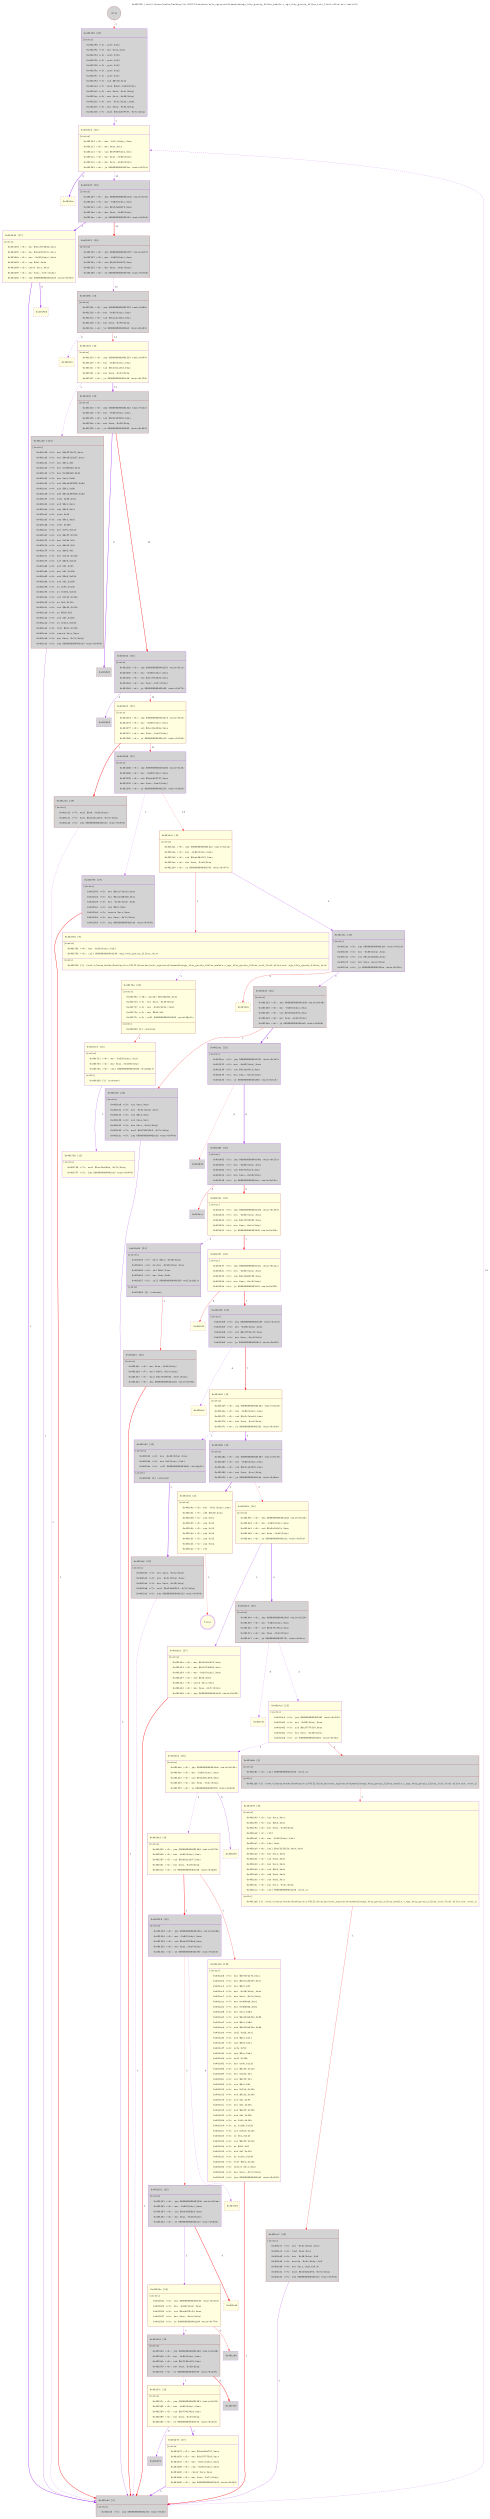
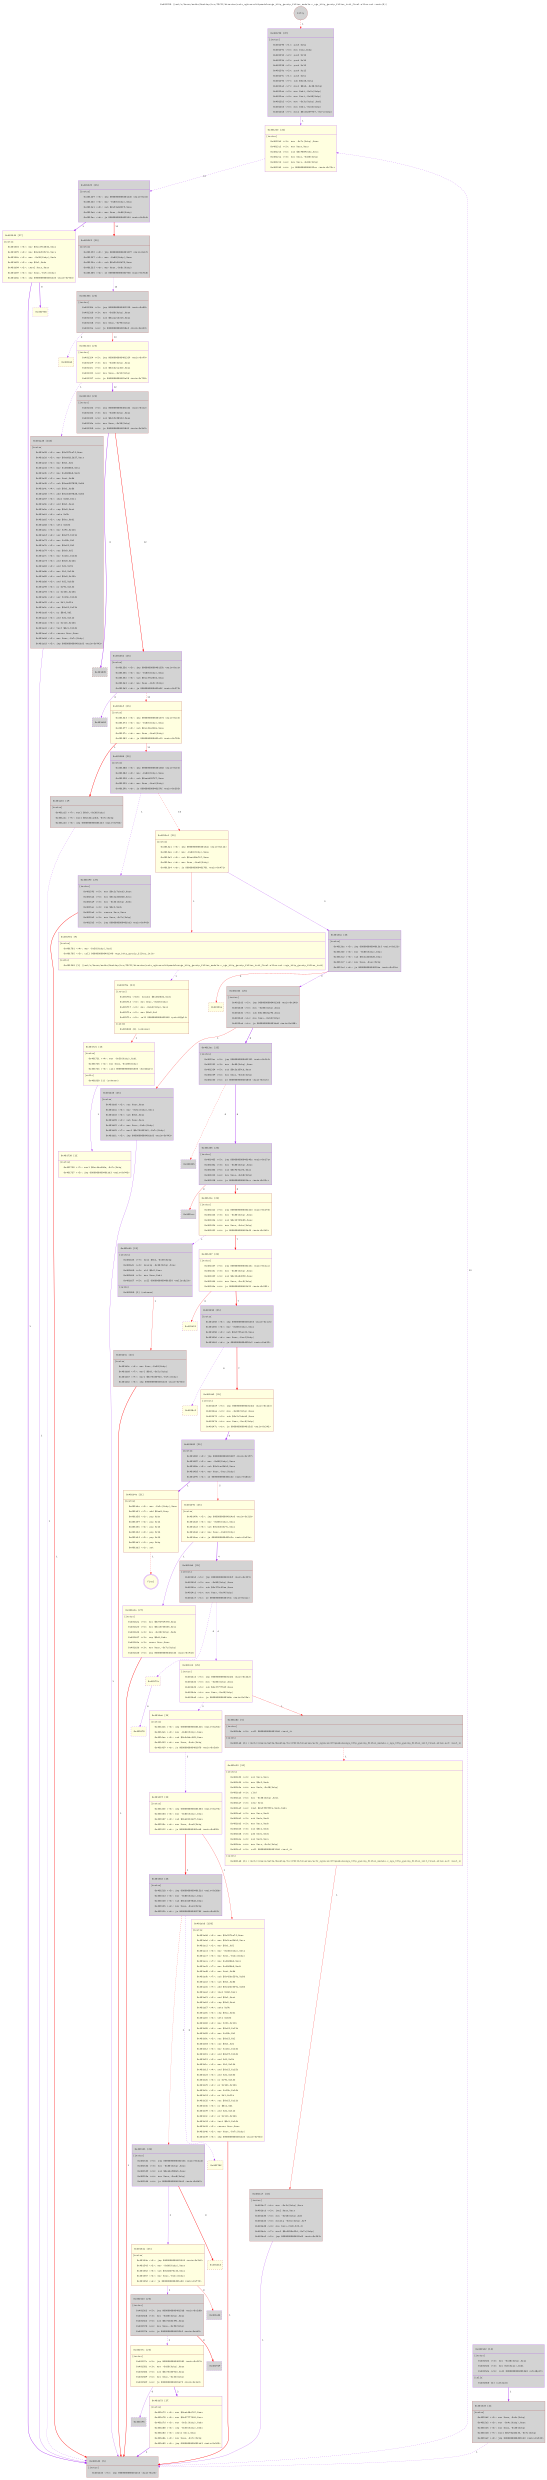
node "0x4019ec": removed
edge "0x401469 [25]" -> "0x4015d2 [13]": removed, label "1"
edge "0x4014e6 [25]" -> "0x401870": now "0x40173c" -> "0x401870"
